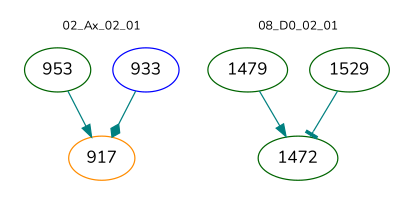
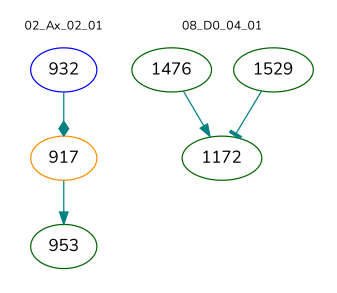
cluster "08_D0_02_01": label "08_D0_02_01" -> "08_D0_04_01"
node "933": label "933" -> "932"
node "1479": label "1479" -> "1476"
edge "953" -> "917": reversed
node "1472": label "1472" -> "1172"
